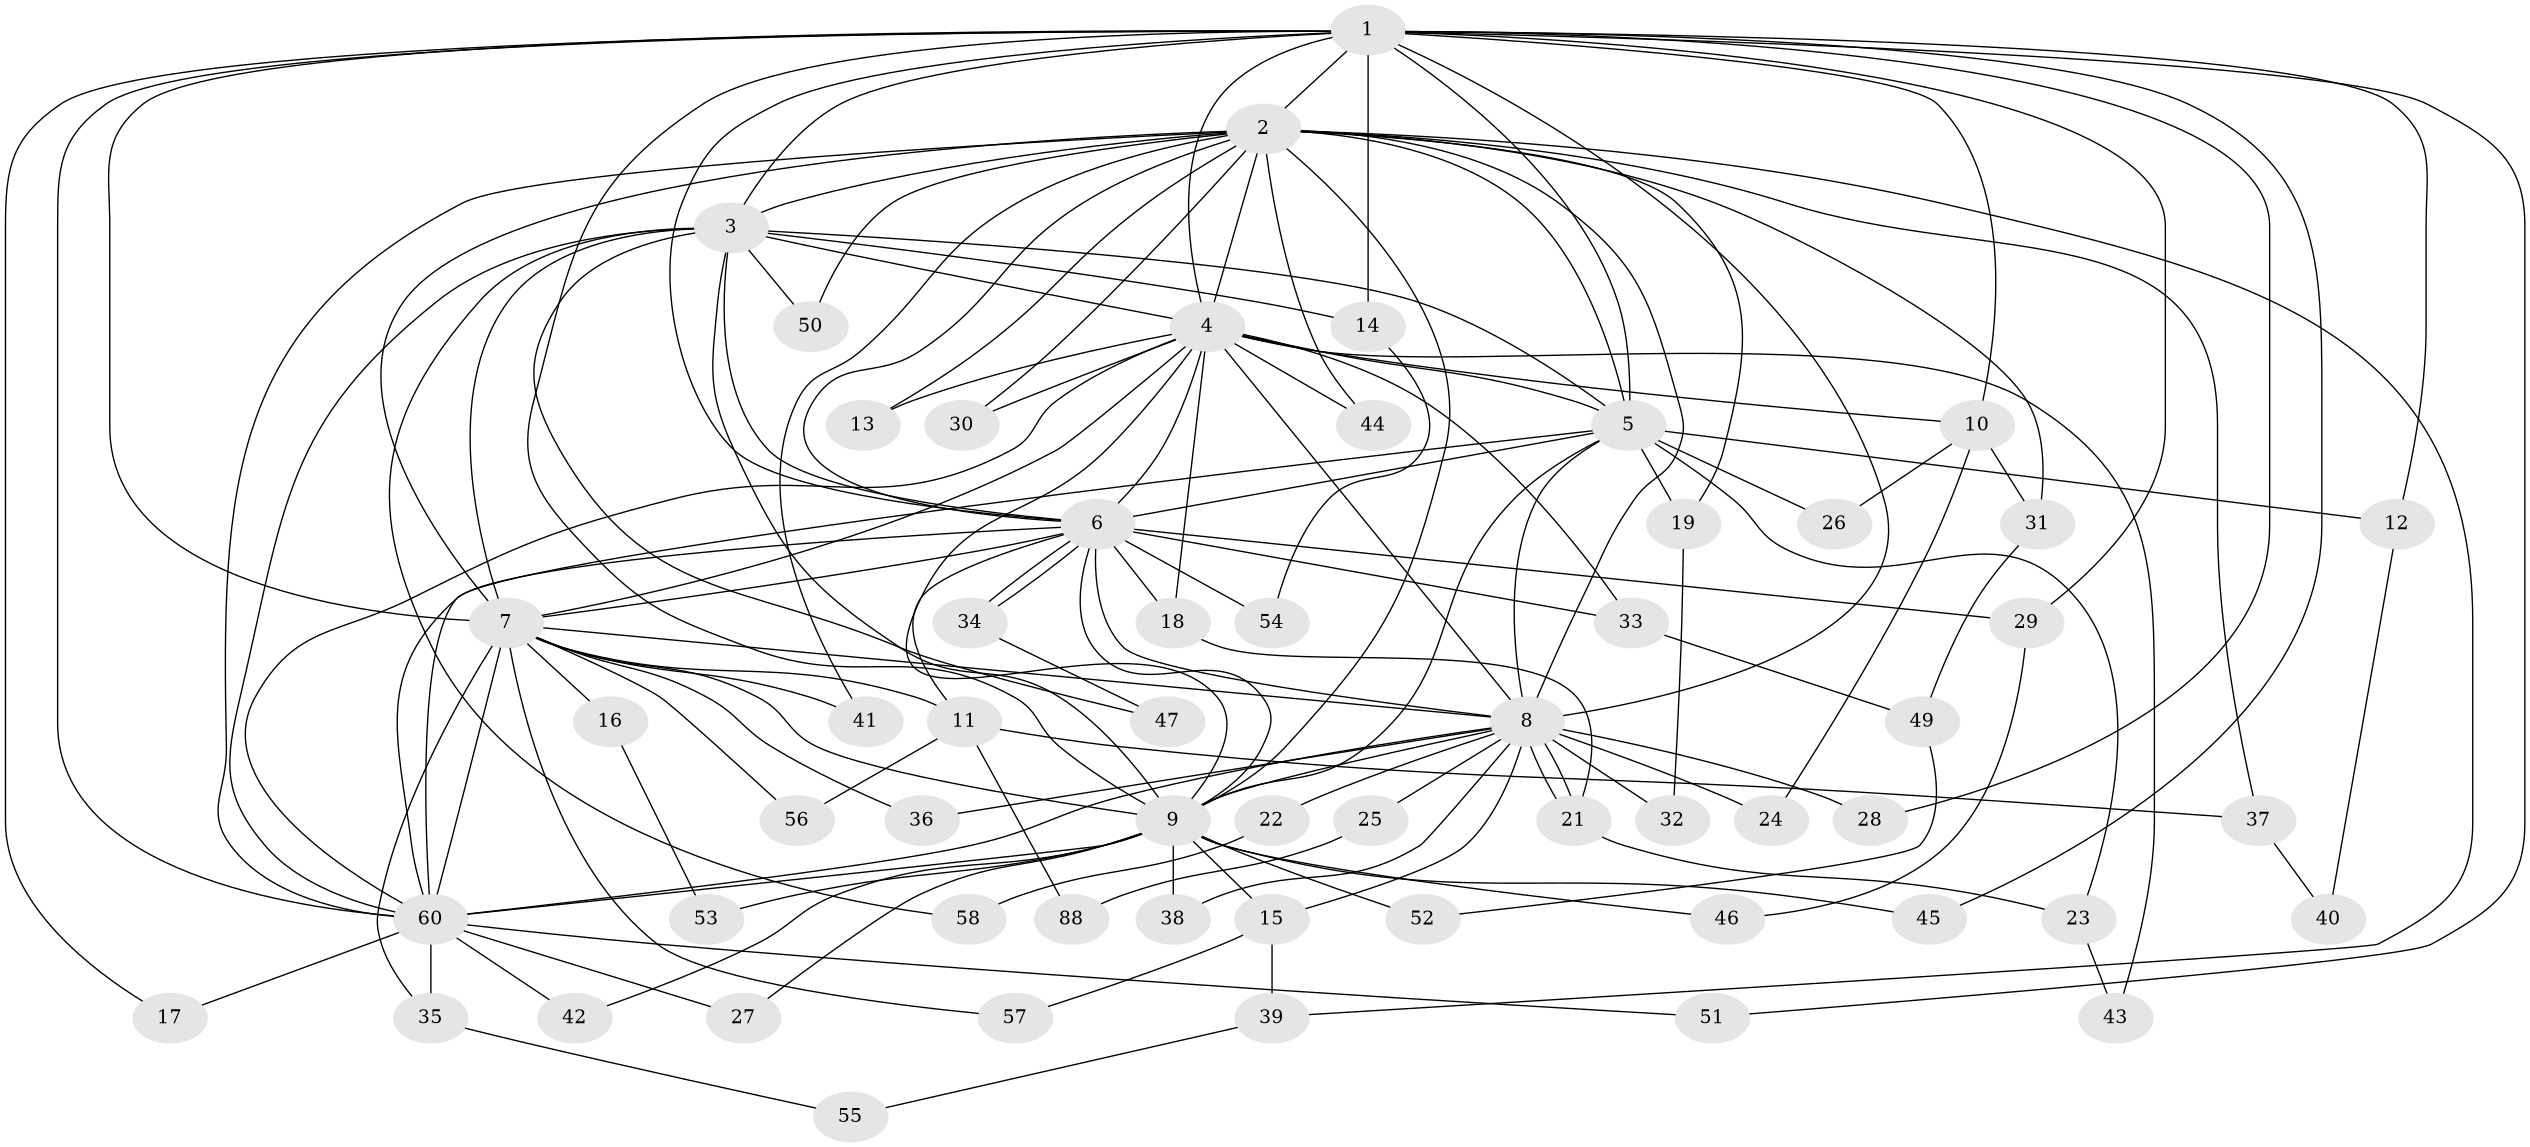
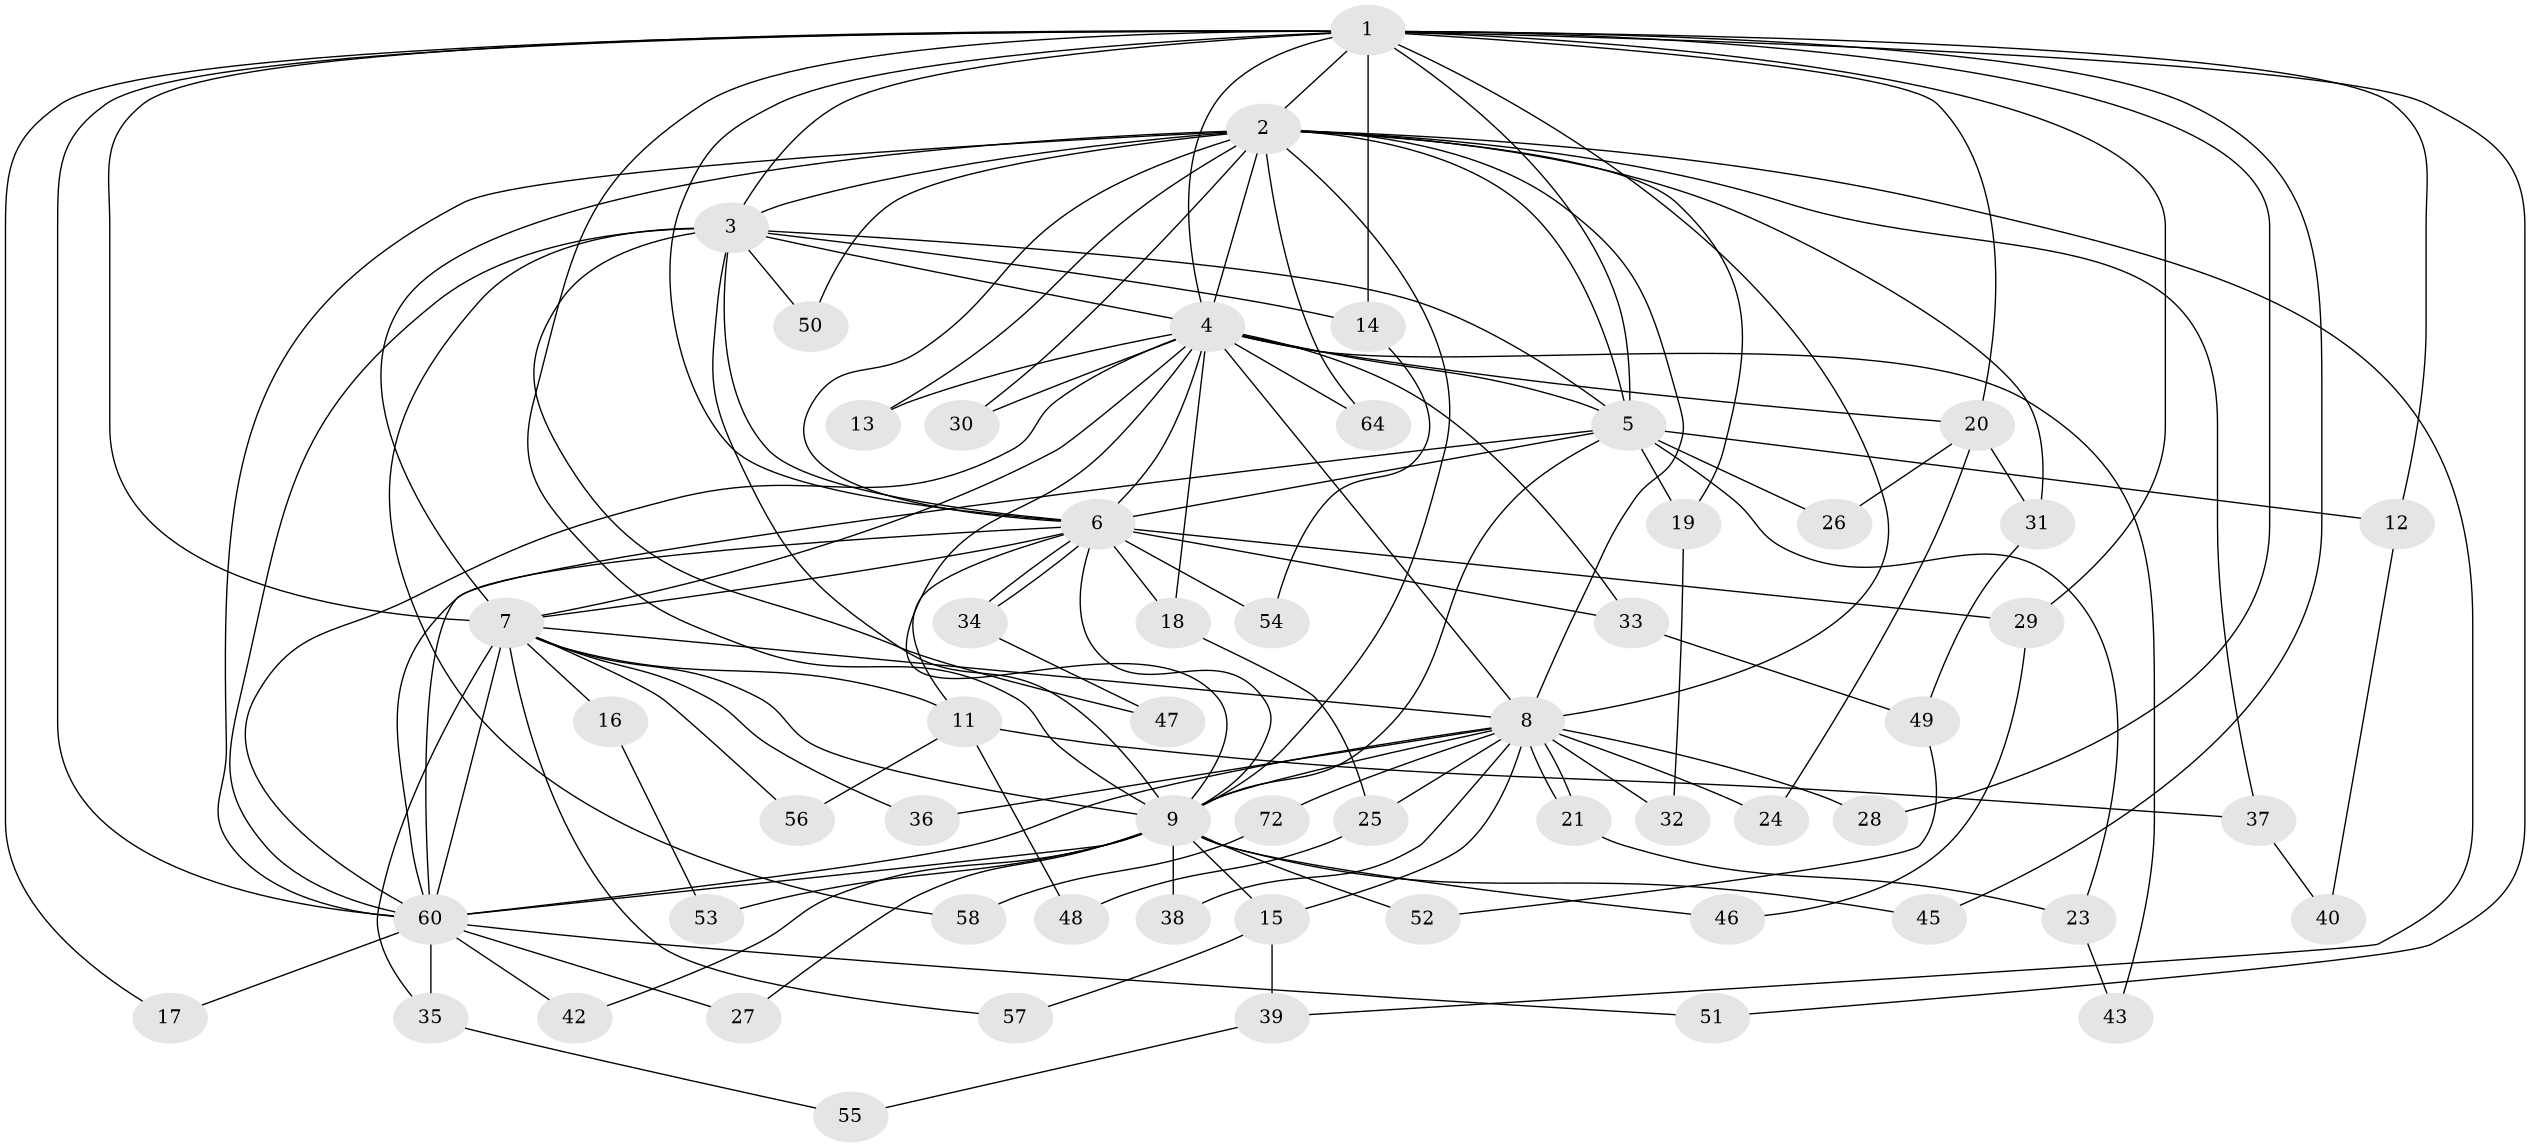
edge "3" -- "7": removed
node "44": label "44" -> "64"
node "10": label "10" -> "20"
edge "5" -- "8": removed
edge "18" -- "21": now "18" -- "25"
edge "6" -- "8": removed
node "41": removed
node "22": label "22" -> "72"
node "88": label "88" -> "48"
